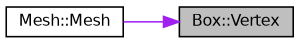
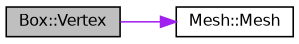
edge "Mesh::Mesh" -> "Box::Vertex": reversed
